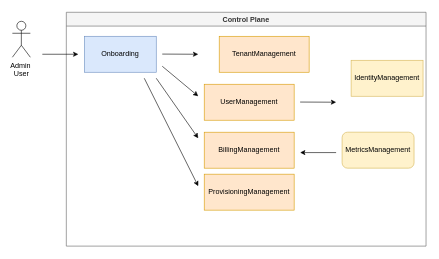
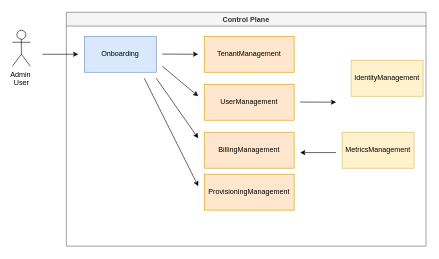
node "Admin User": moved (21, 39) -> (21, 48)
node "TenantManagement": moved (264, 54) -> (249, 54)
node "MetricsManagement": shape rounded rectangle -> rectangle
